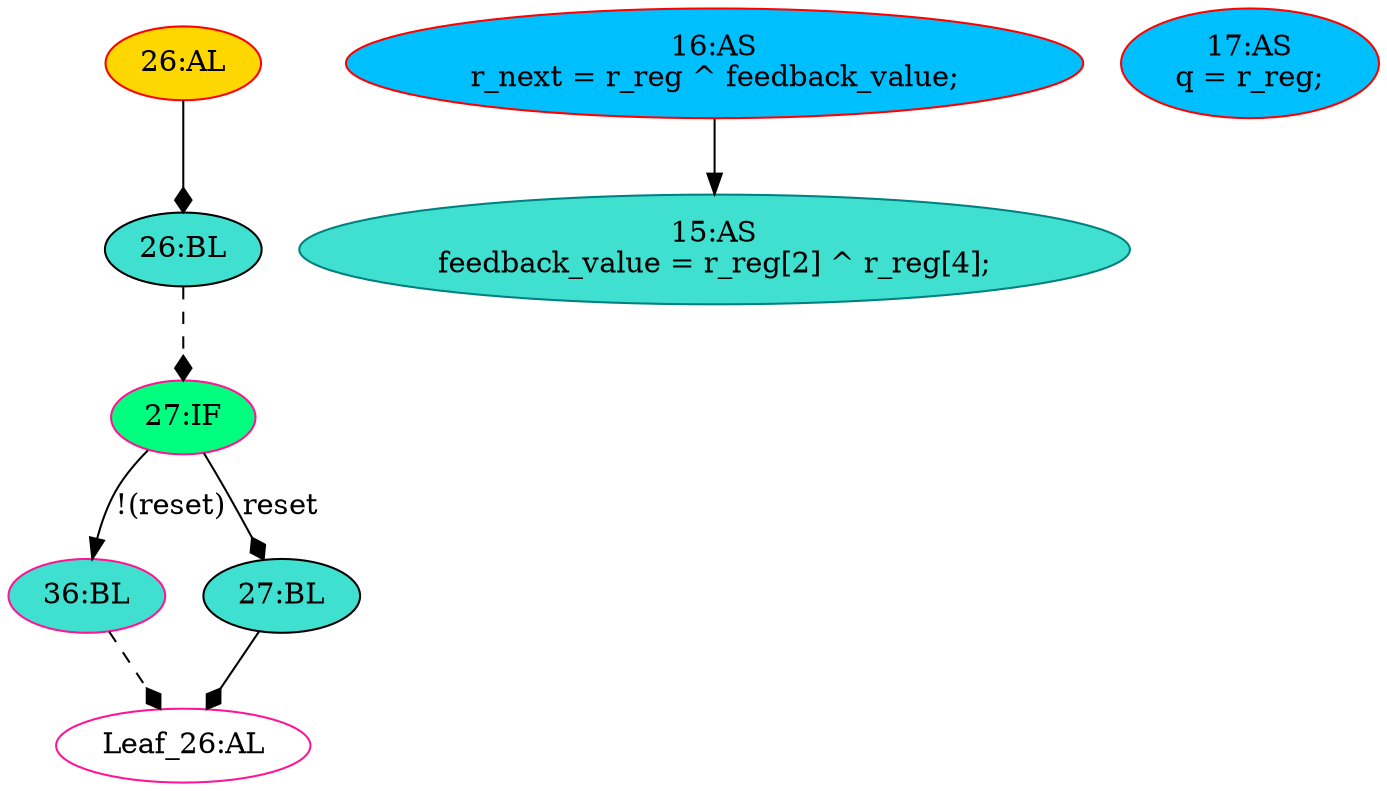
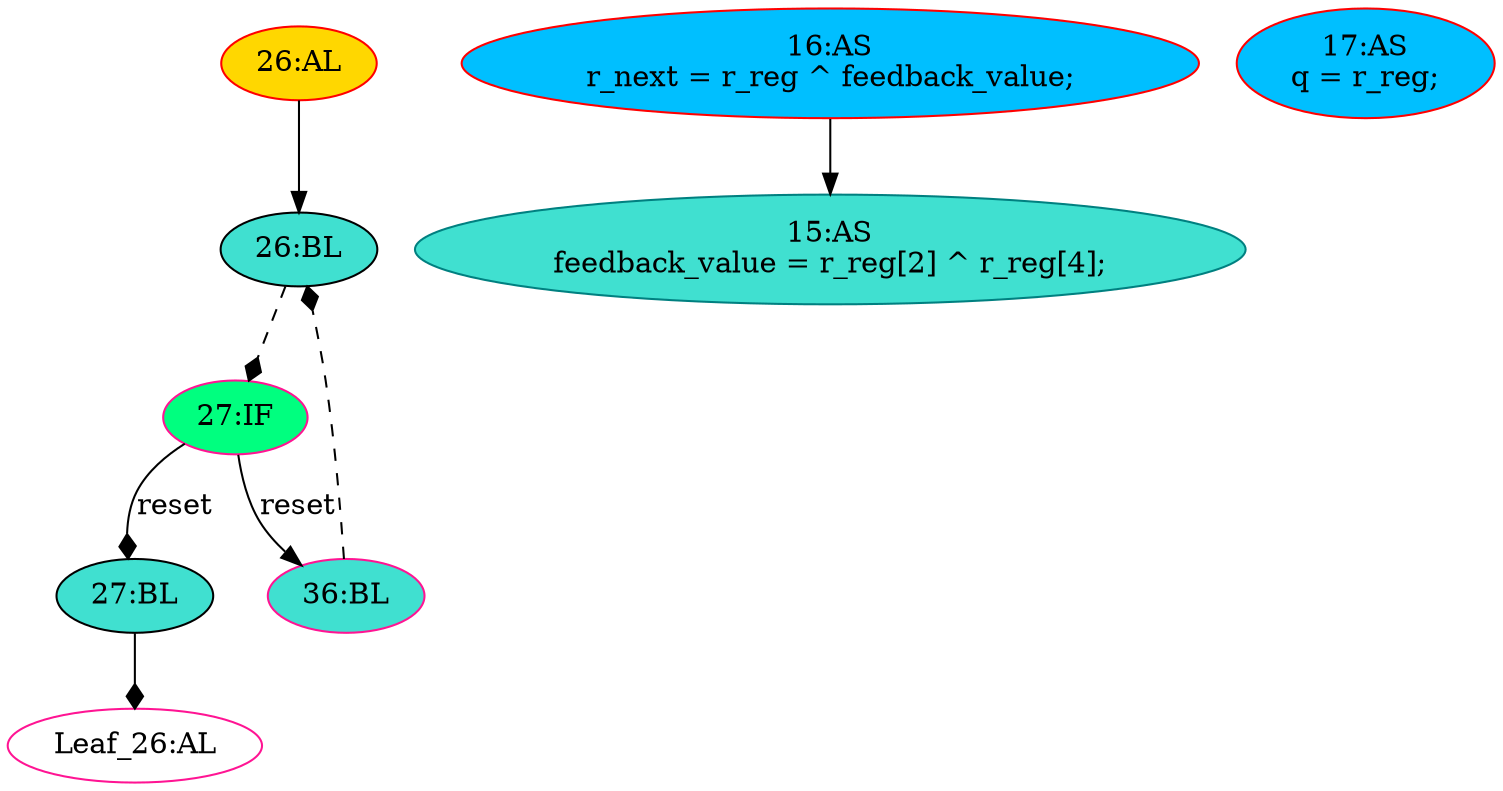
edge "26:AL" -> "26:BL": arrowhead diamond -> normal
edge "27:IF" -> "36:BL": label "!(reset)" -> "reset"
edge "36:BL" -> "Leaf_26:AL": now "36:BL" -> "26:BL"
